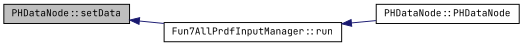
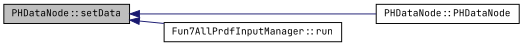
edge "PHDataNode::PHDataNode" -> "Fun7AllPrdfInputManager::run": now "PHDataNode::PHDataNode" -> "PHDataNode::setData"
